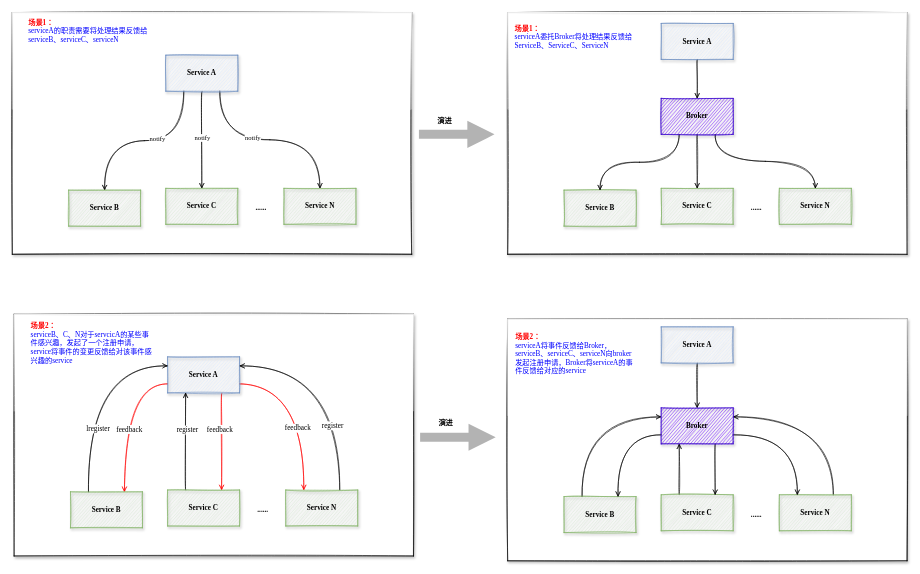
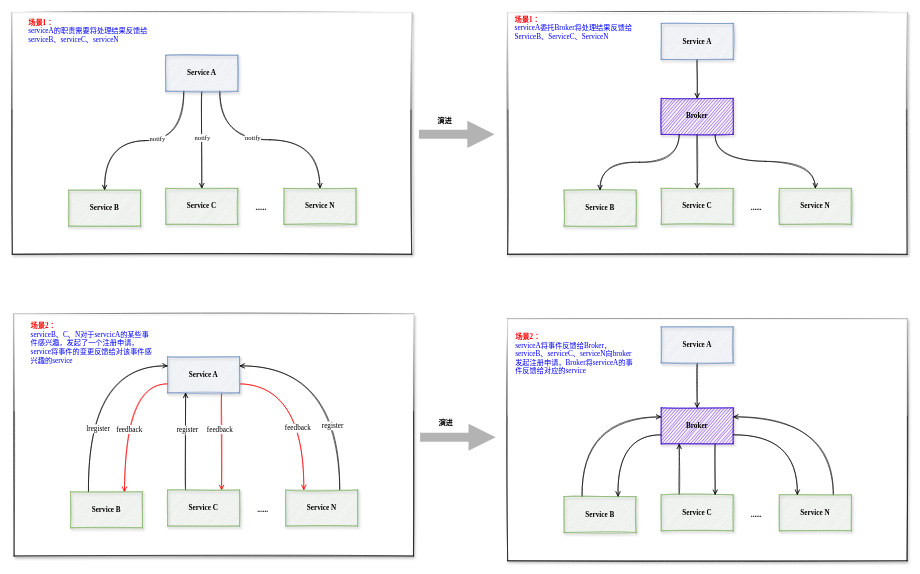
node "场景1： serviceA委托Broker将处理结果反馈给ServiceB、ServiceC、ServiceN": moved (576, 37) -> (576, 28)
